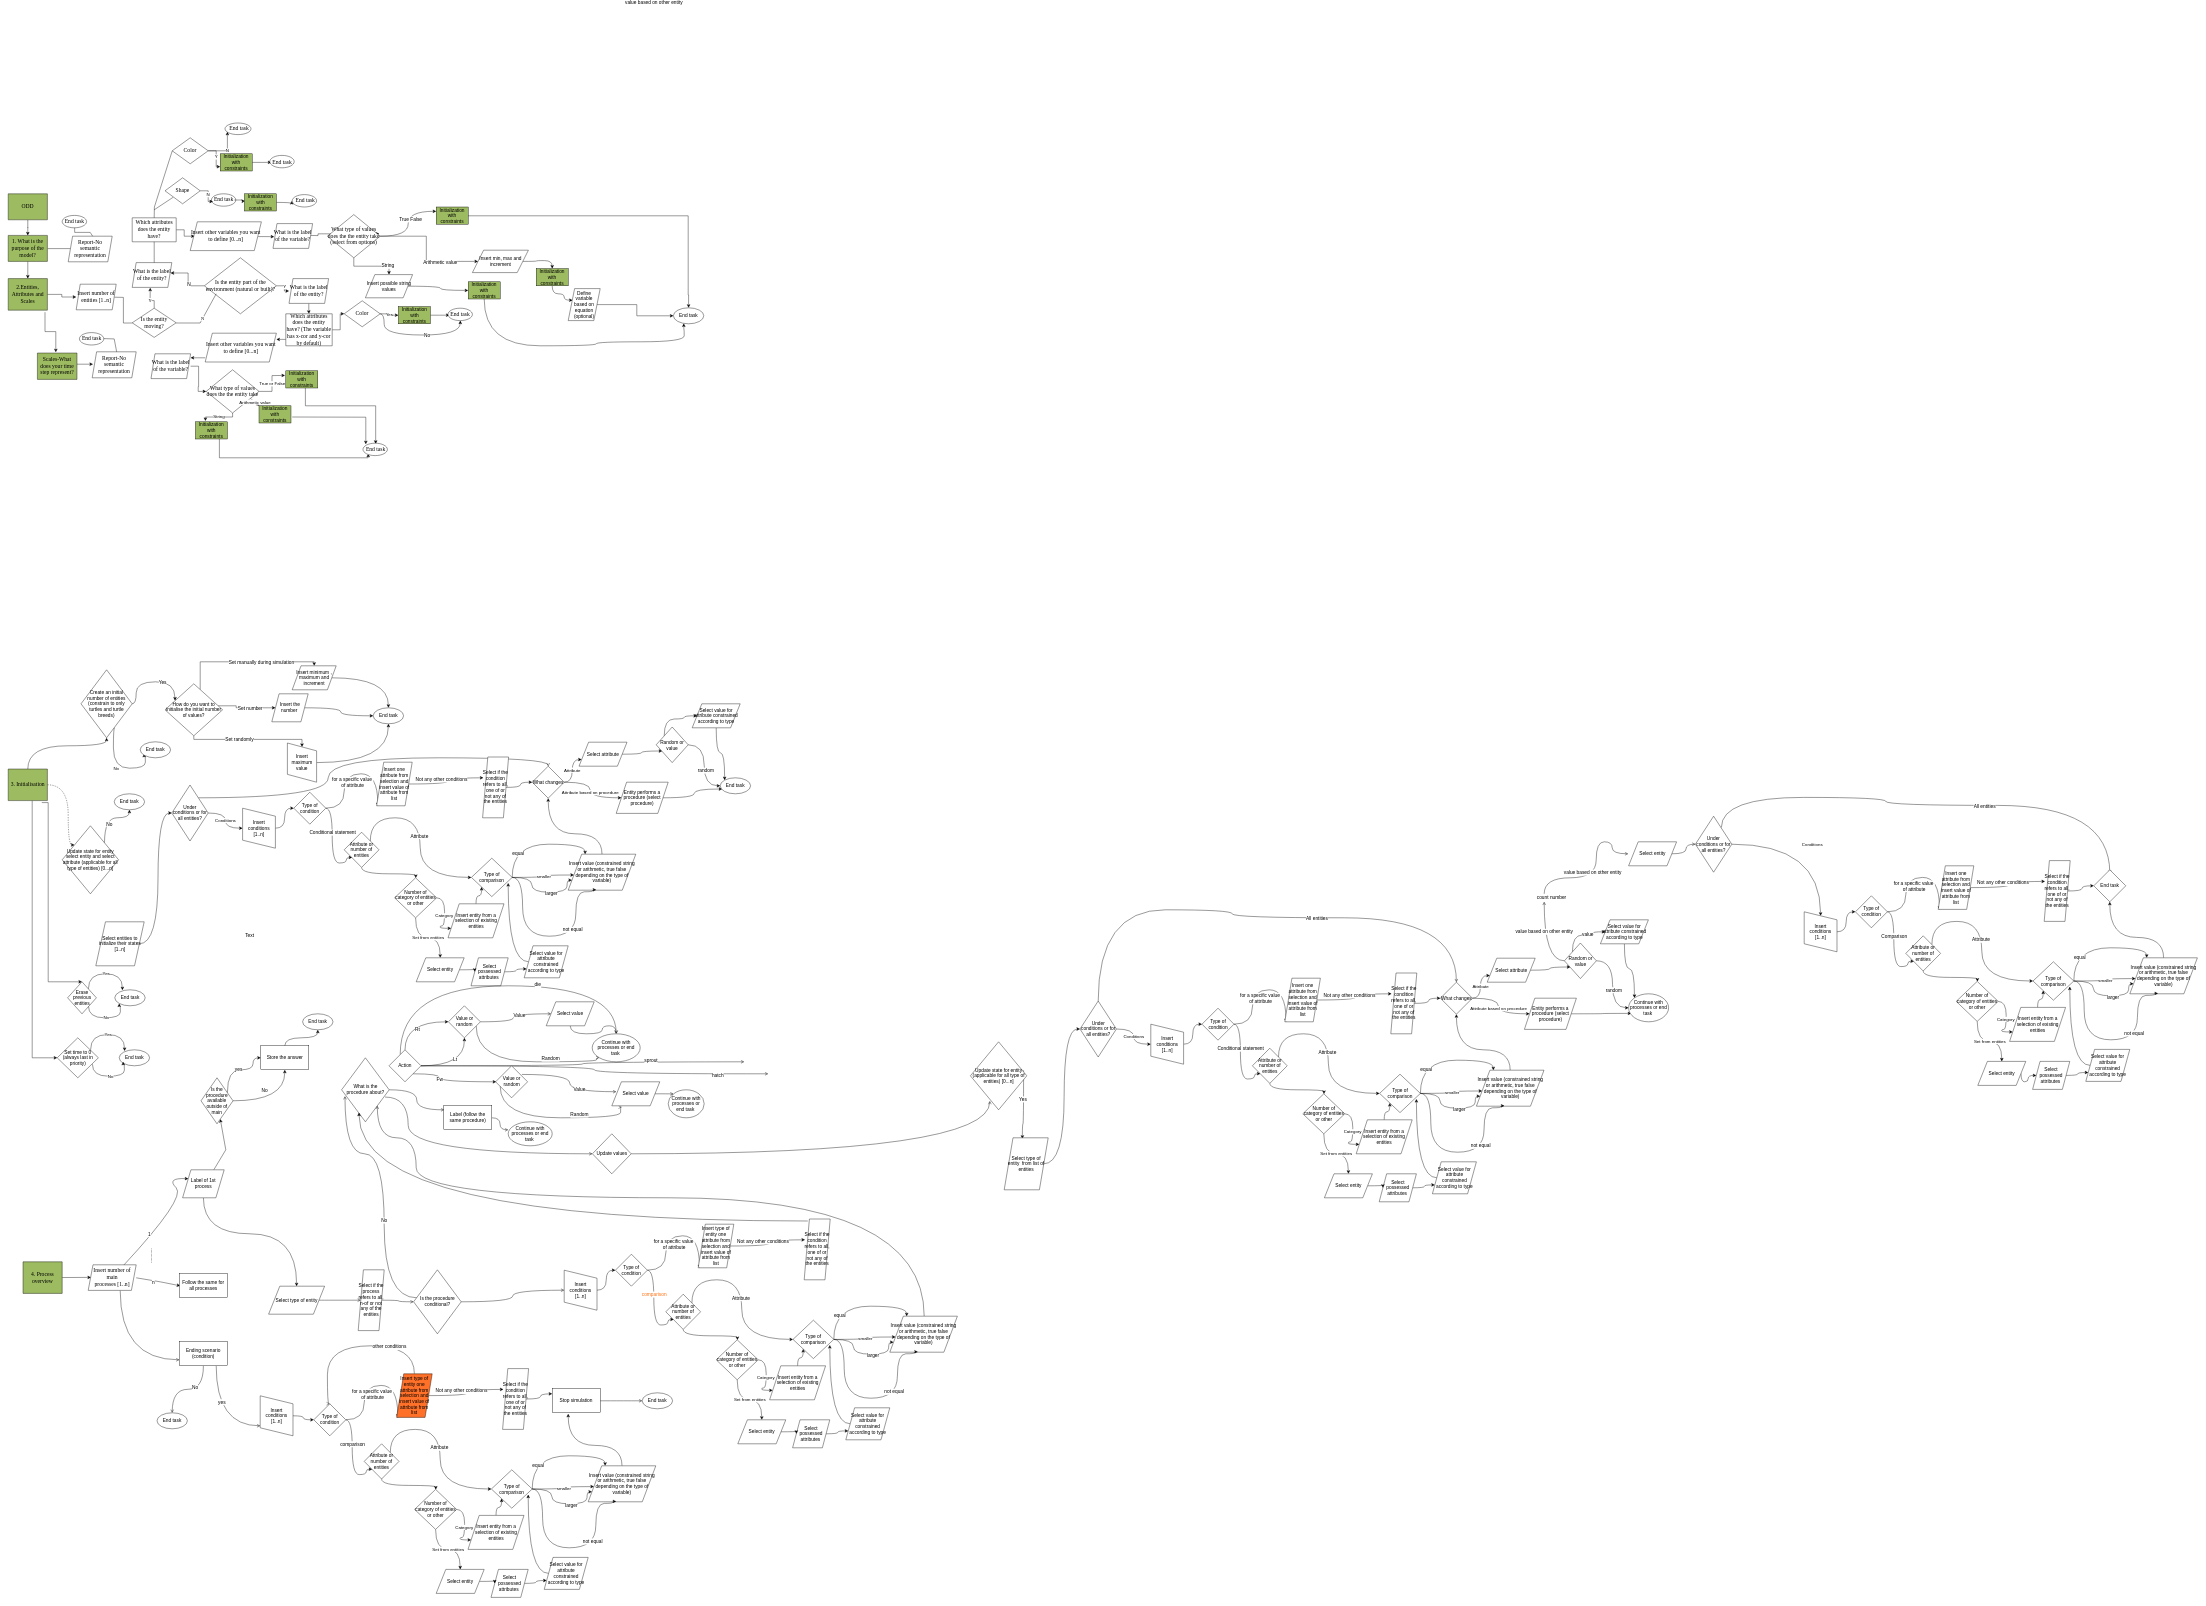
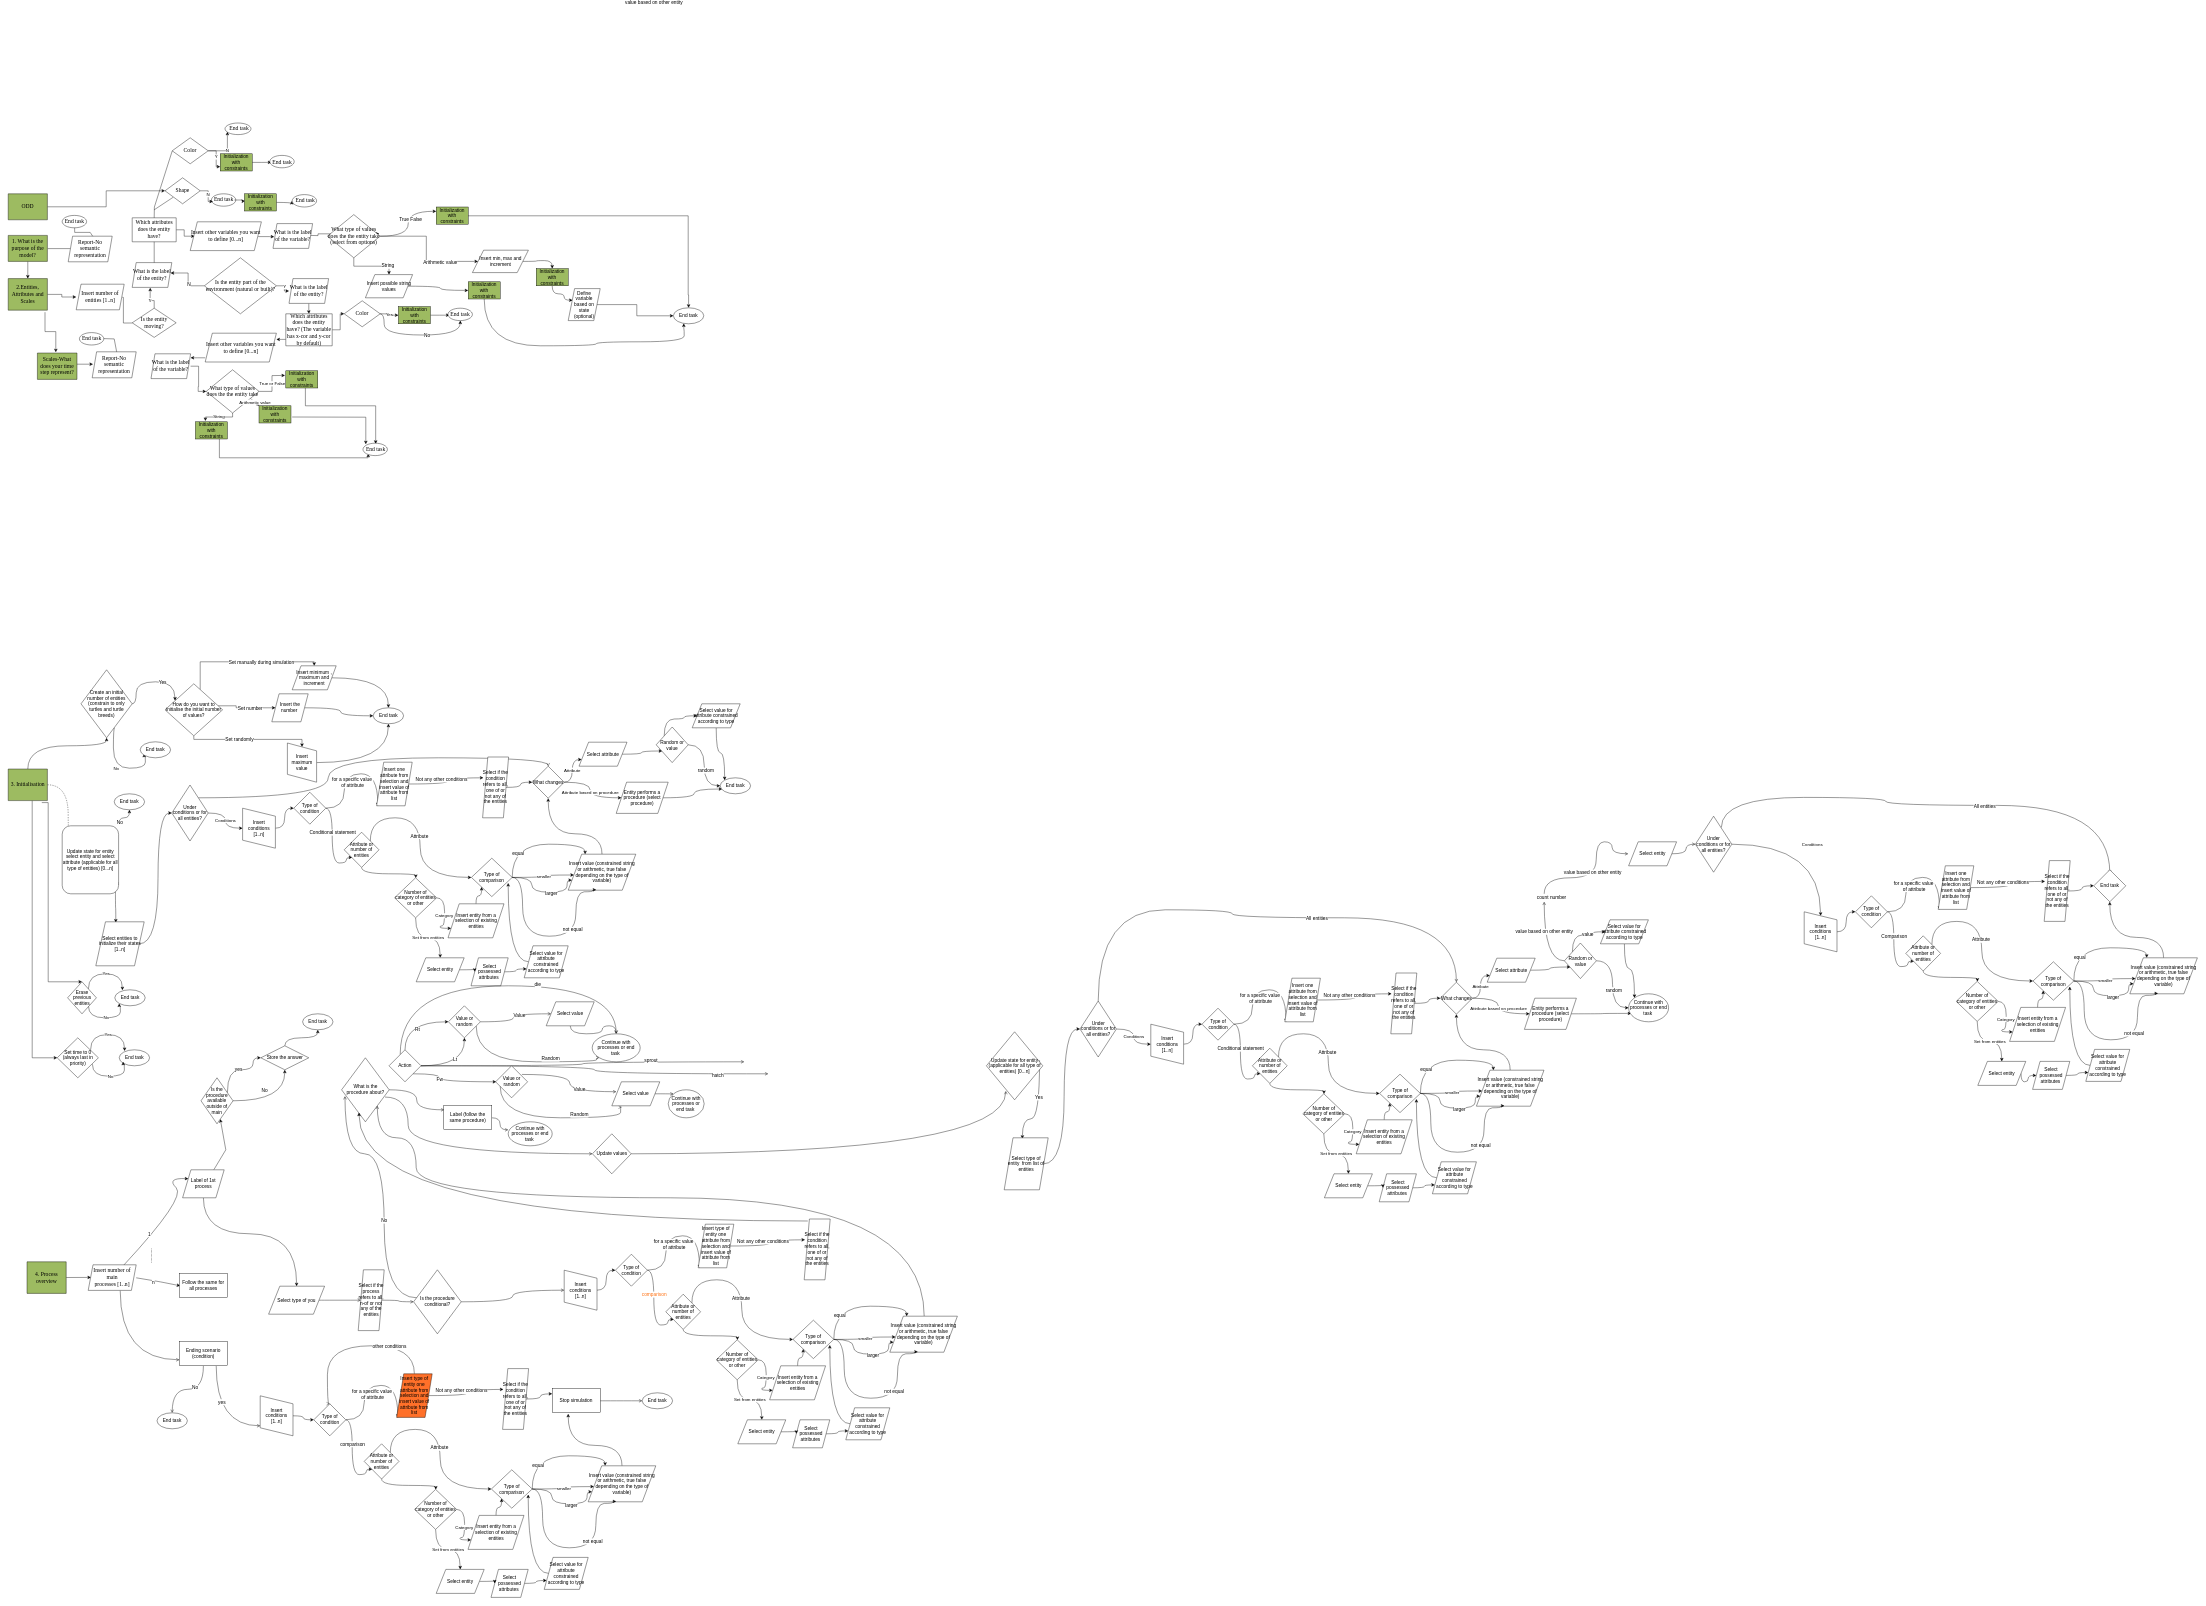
edge "ODD" -> "1. What is the purpose of the model?": now "ODD" -> "Shape"
node "Insert number of entities [1..n]": size 40x26 -> 48x26
node "Define variable based on equation (optional)": label "Define variable based on equation (optional)" -> "Define variable based on state (optional)"
edge "Is the entity part of the environment (natural or built)?" -- "Is the entity moving?": removed, label "N"
node "Update state for entity select entity and select attribute (applicable for all type of entities) [0...n]": shape diamond -> rounded rectangle
edge "Update state for entity select entity and select attribute (applicable for all type of entities) [0...n]" -> "Select entities to initialize their states [1..n]": added, label "Yes"
node "Text": removed
node "Store the answer": shape rectangle -> diamond
node "Update state for entity (applicable for all type of entities) [0...n]": moved (999, 1076) -> (1015, 1066)
node "4. Process overview": moved (43, 1278) -> (47, 1278)
node "Select type of entity": label "Select type of entity" -> "Select type of you"
